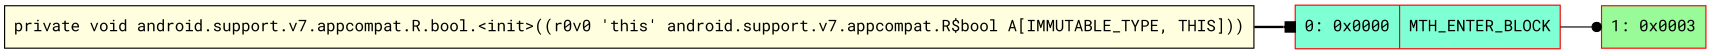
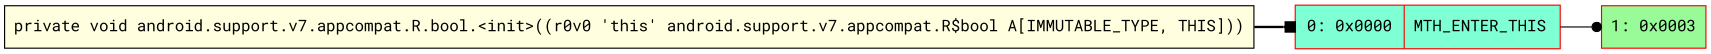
node "0: 0x0000": text "MTH_ENTER_BLOCK" -> "MTH_ENTER_THIS"
